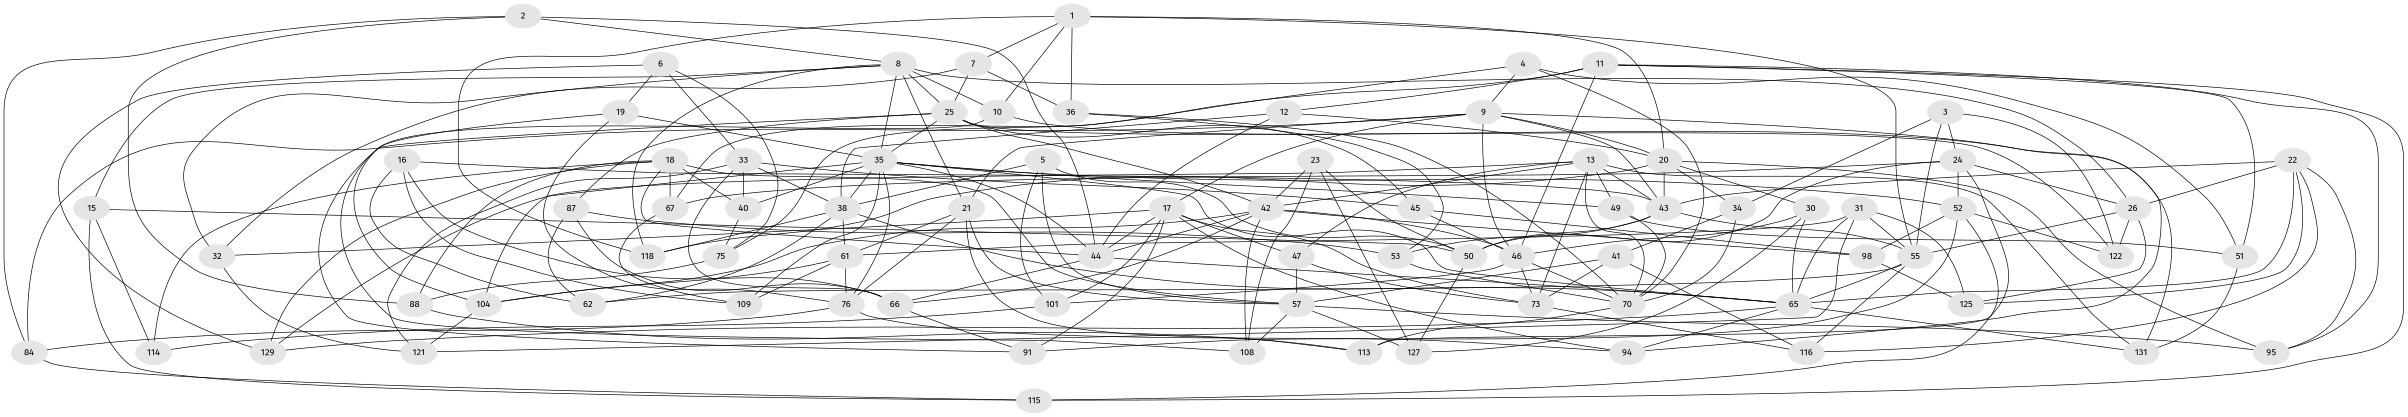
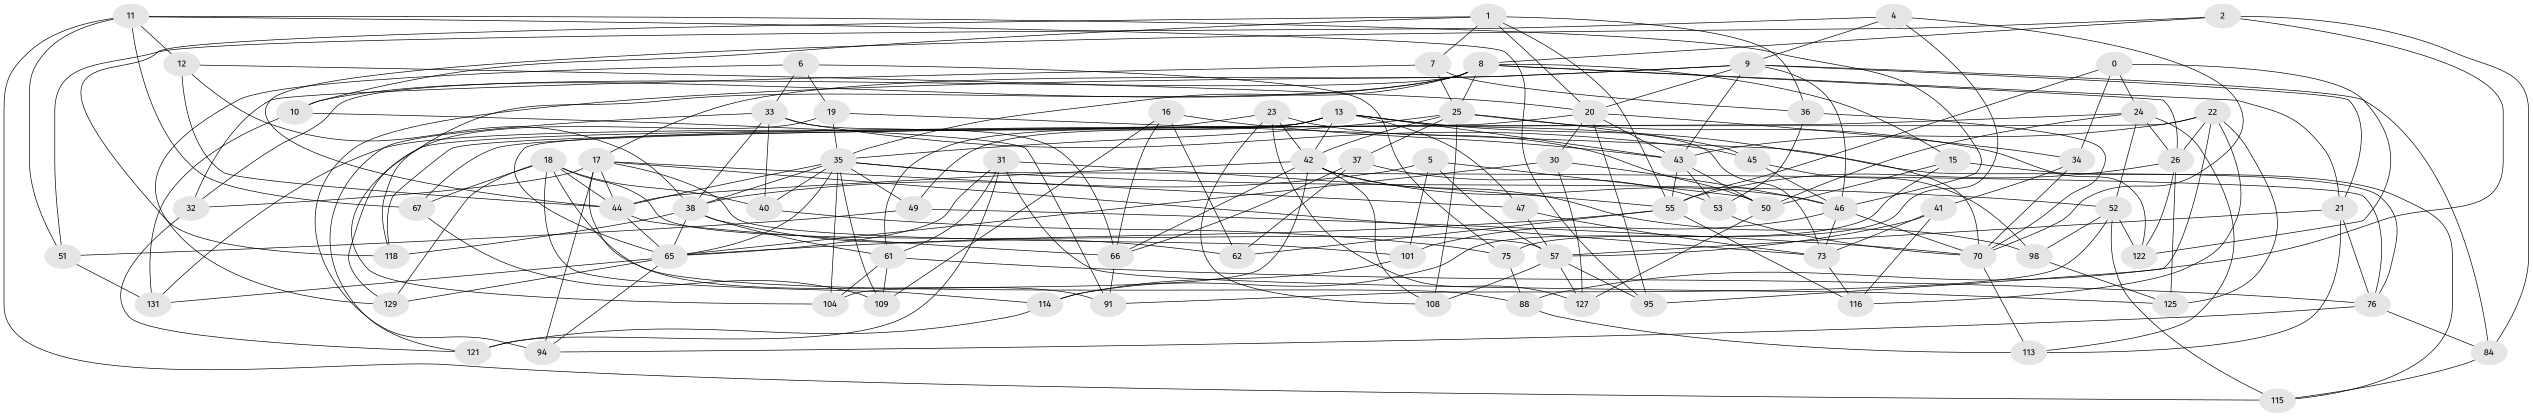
node "3": label "3" -> "0"
node "87": label "87" -> "37"
edge "21" -- "61": now "23" -- "61"
edge "104" -- "121": now "114" -- "121"
